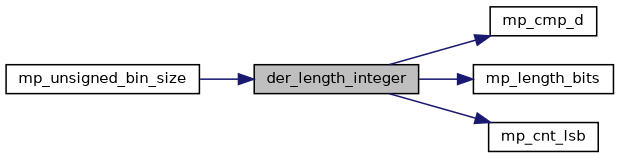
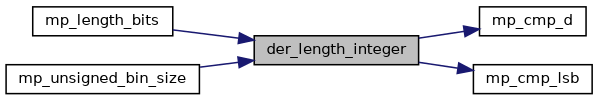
edge "der_length_integer" -> "mp_length_bits": reversed
node "mp_cnt_lsb": label "mp_cnt_lsb" -> "mp_cmp_lsb"
